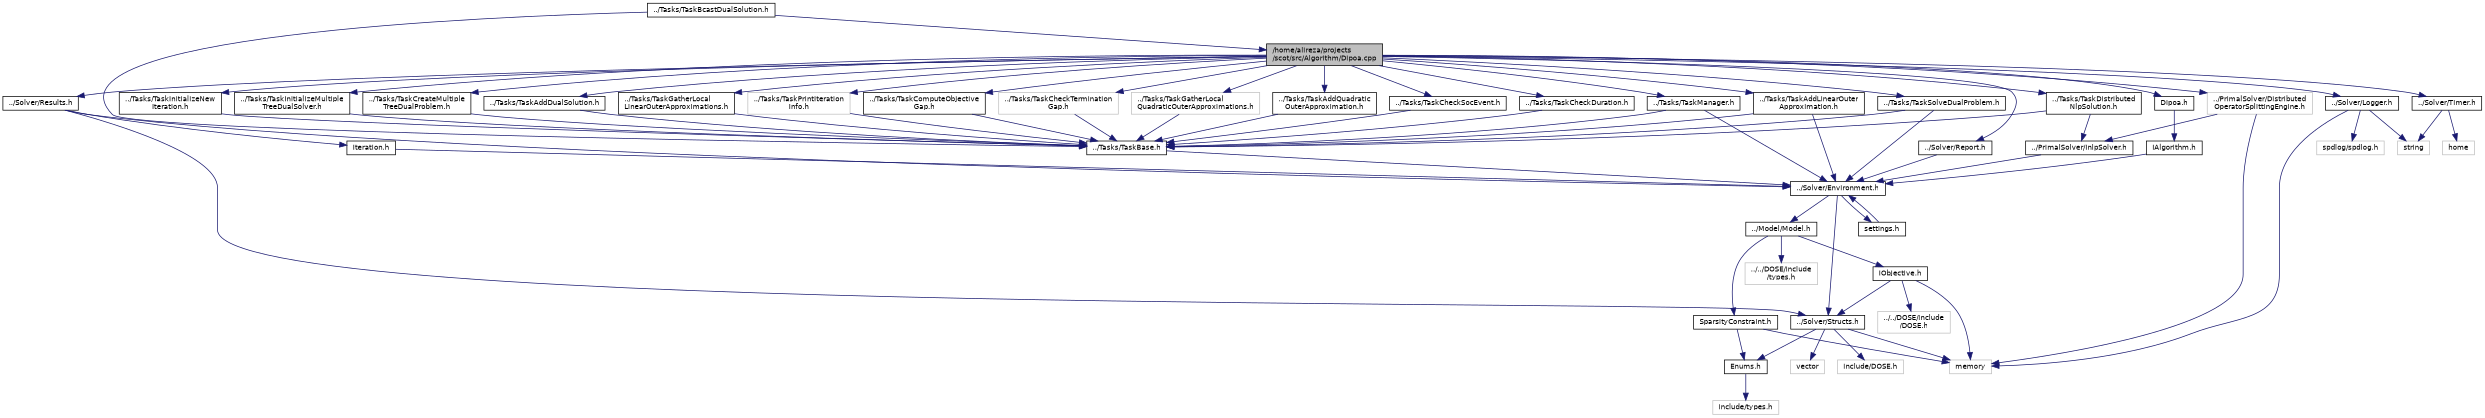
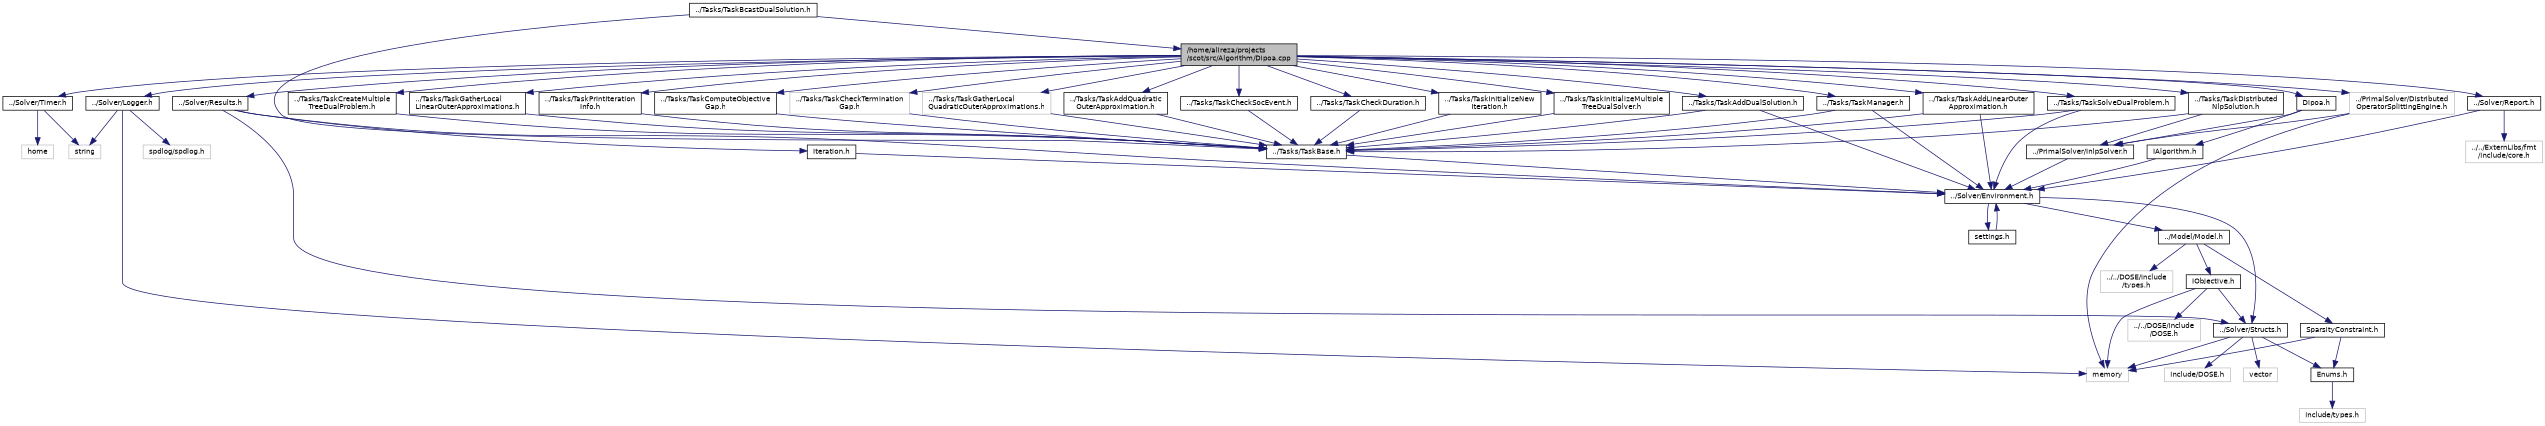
node "../Tasks/TaskPrintIteration Info.h": color grey75 -> black
edge "Dipoa.h" -> "../PrimalSolver/InlpSolver.h": added
edge "../Tasks/TaskAddDualSolution.h" -> "../Solver/Environment.h": added
node "../../ExternLibs/fmt /include/core.h": added
